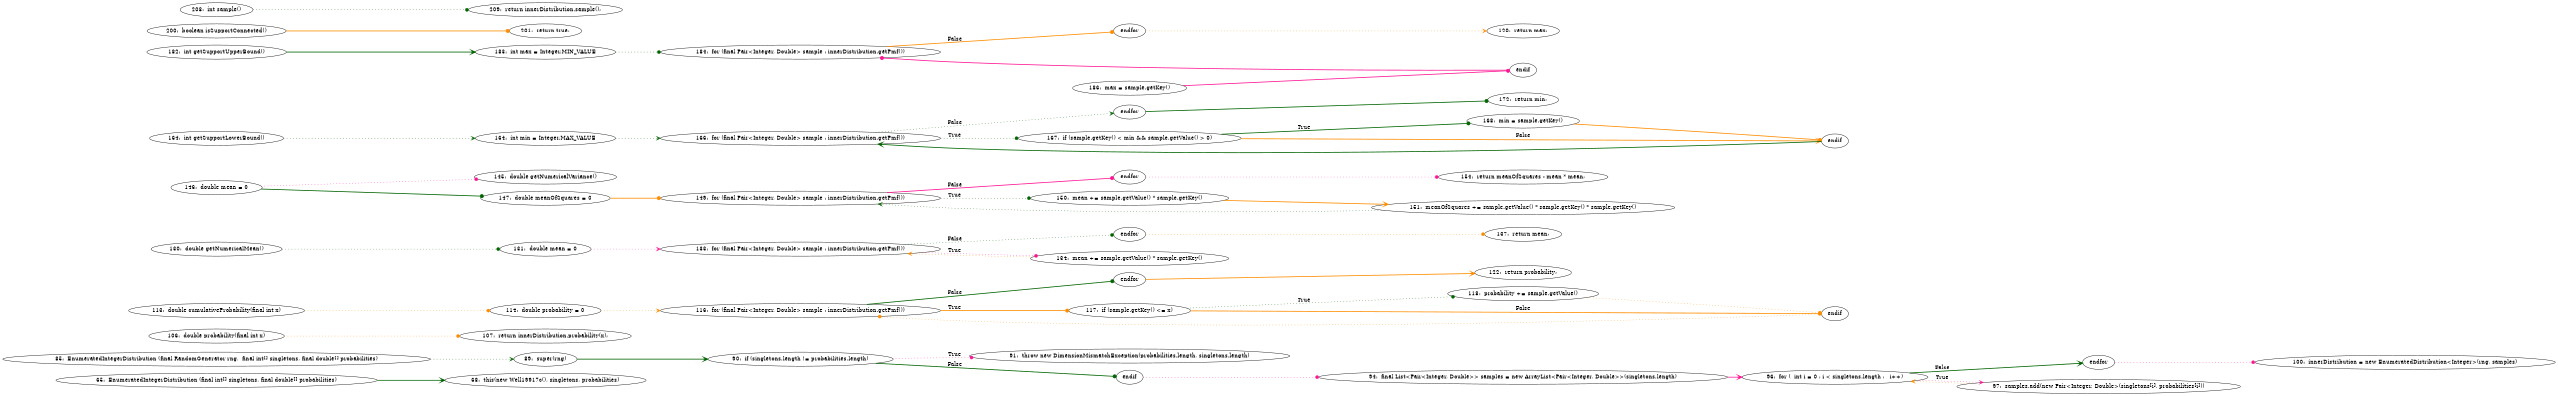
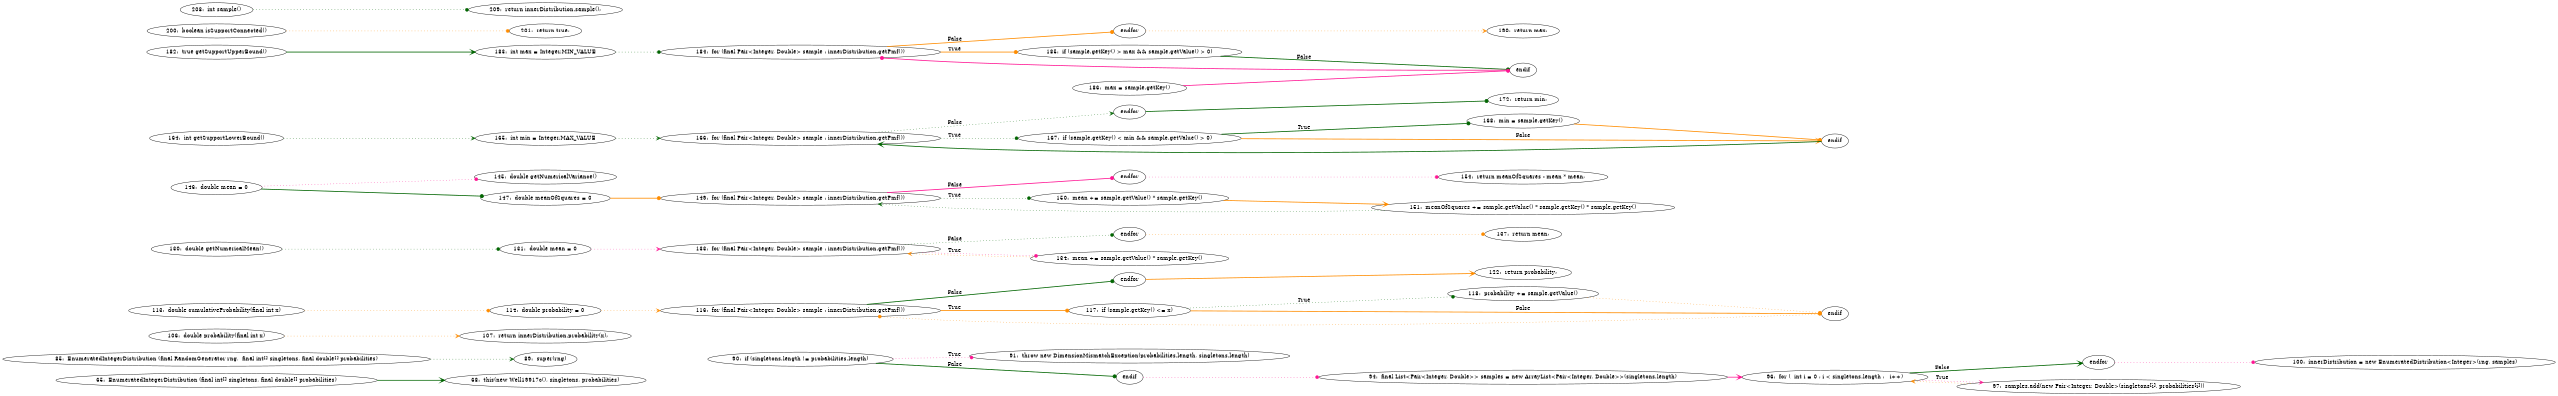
edge "200:  boolean isSupportConnected()" -> "201:  return true;": style bold -> dotted
node "120:  return max;": label "120:  return max;" -> "190:  return max;"
node "182:  int getSupportUpperBound()": label "182:  int getSupportUpperBound()" -> "182:  true getSupportUpperBound()"
node "185:  if (sample.getKey() > max && sample.getValue() > 0)": added
node "164:  int min = Integer.MAX_VALUE": label "164:  int min = Integer.MAX_VALUE" -> "165:  int min = Integer.MAX_VALUE"
edge "106:  double probability(final int x)" -> "107:  return innerDistribution.probability(x);": arrowhead dot -> vee
edge "89:  super(rng)" -> "90:  if (singletons.length != probabilities.length)": removed
